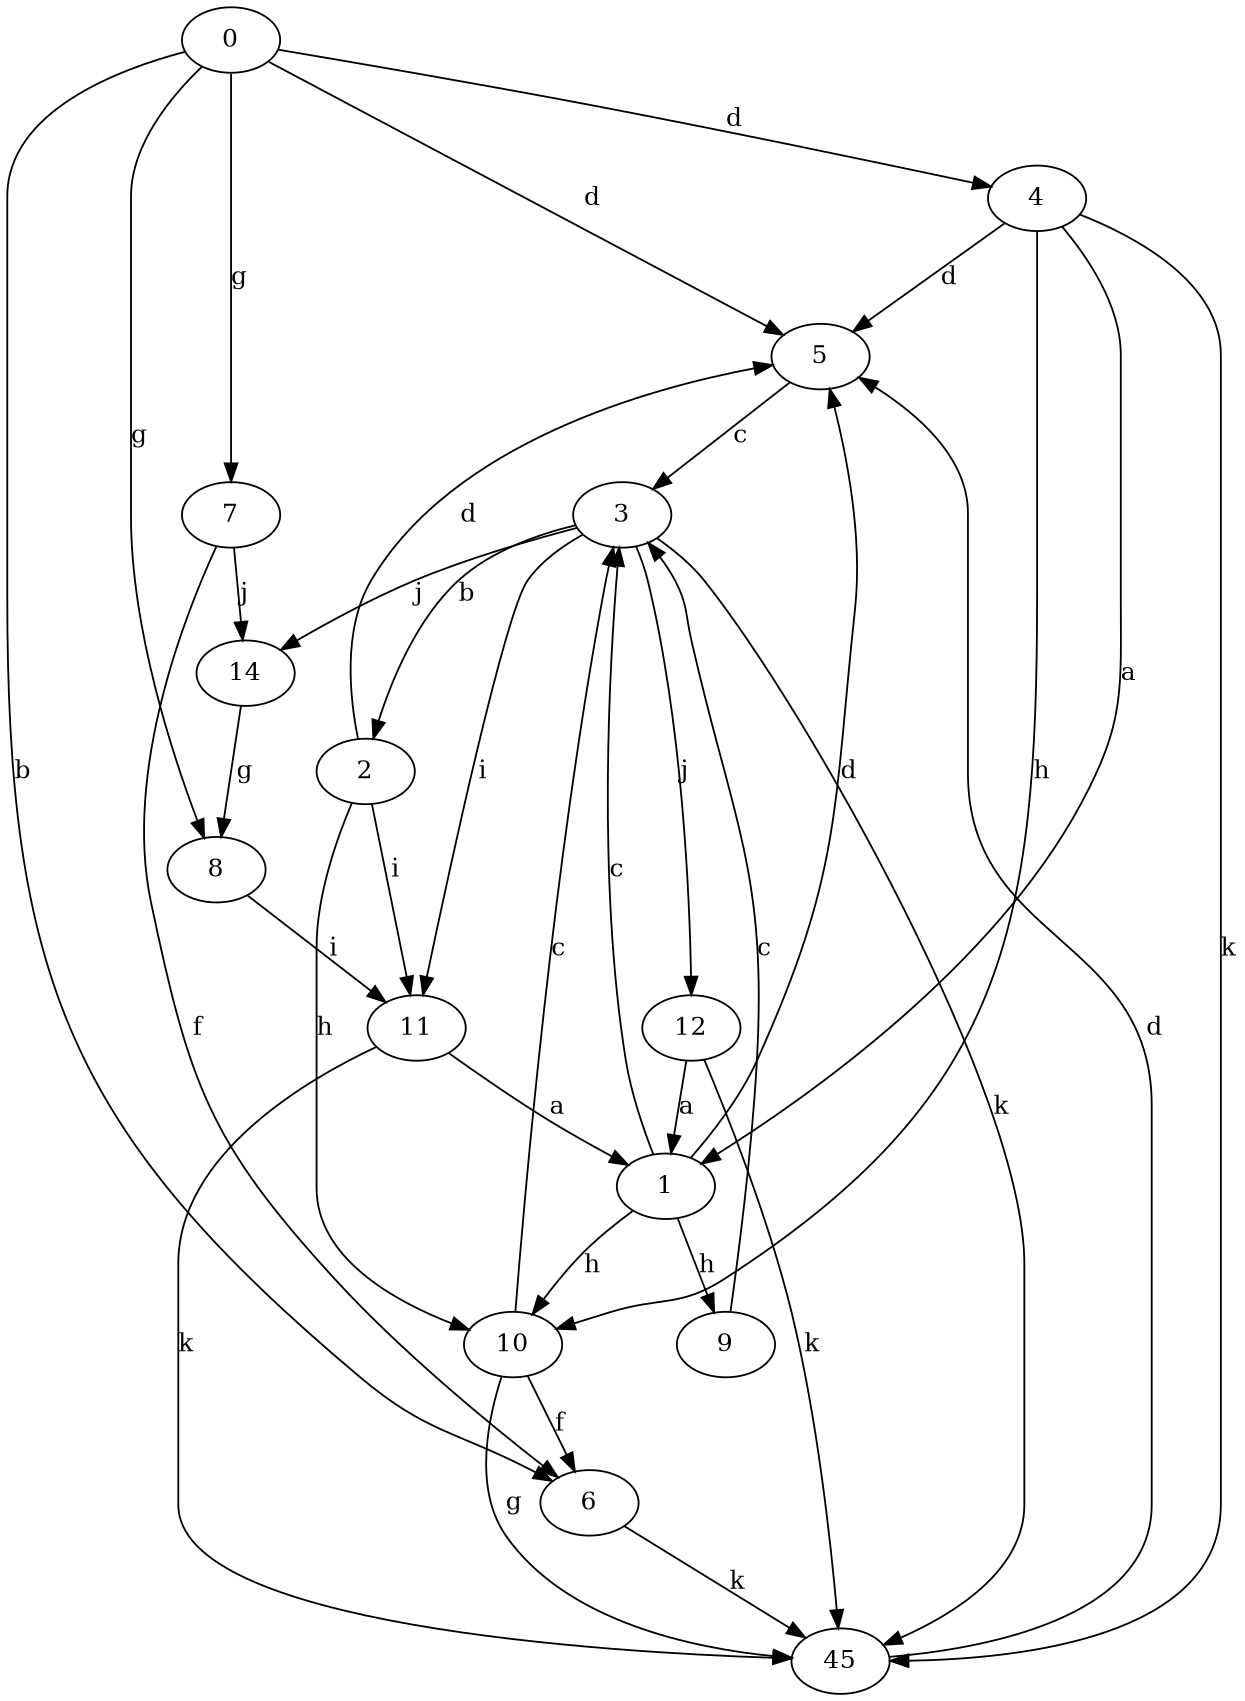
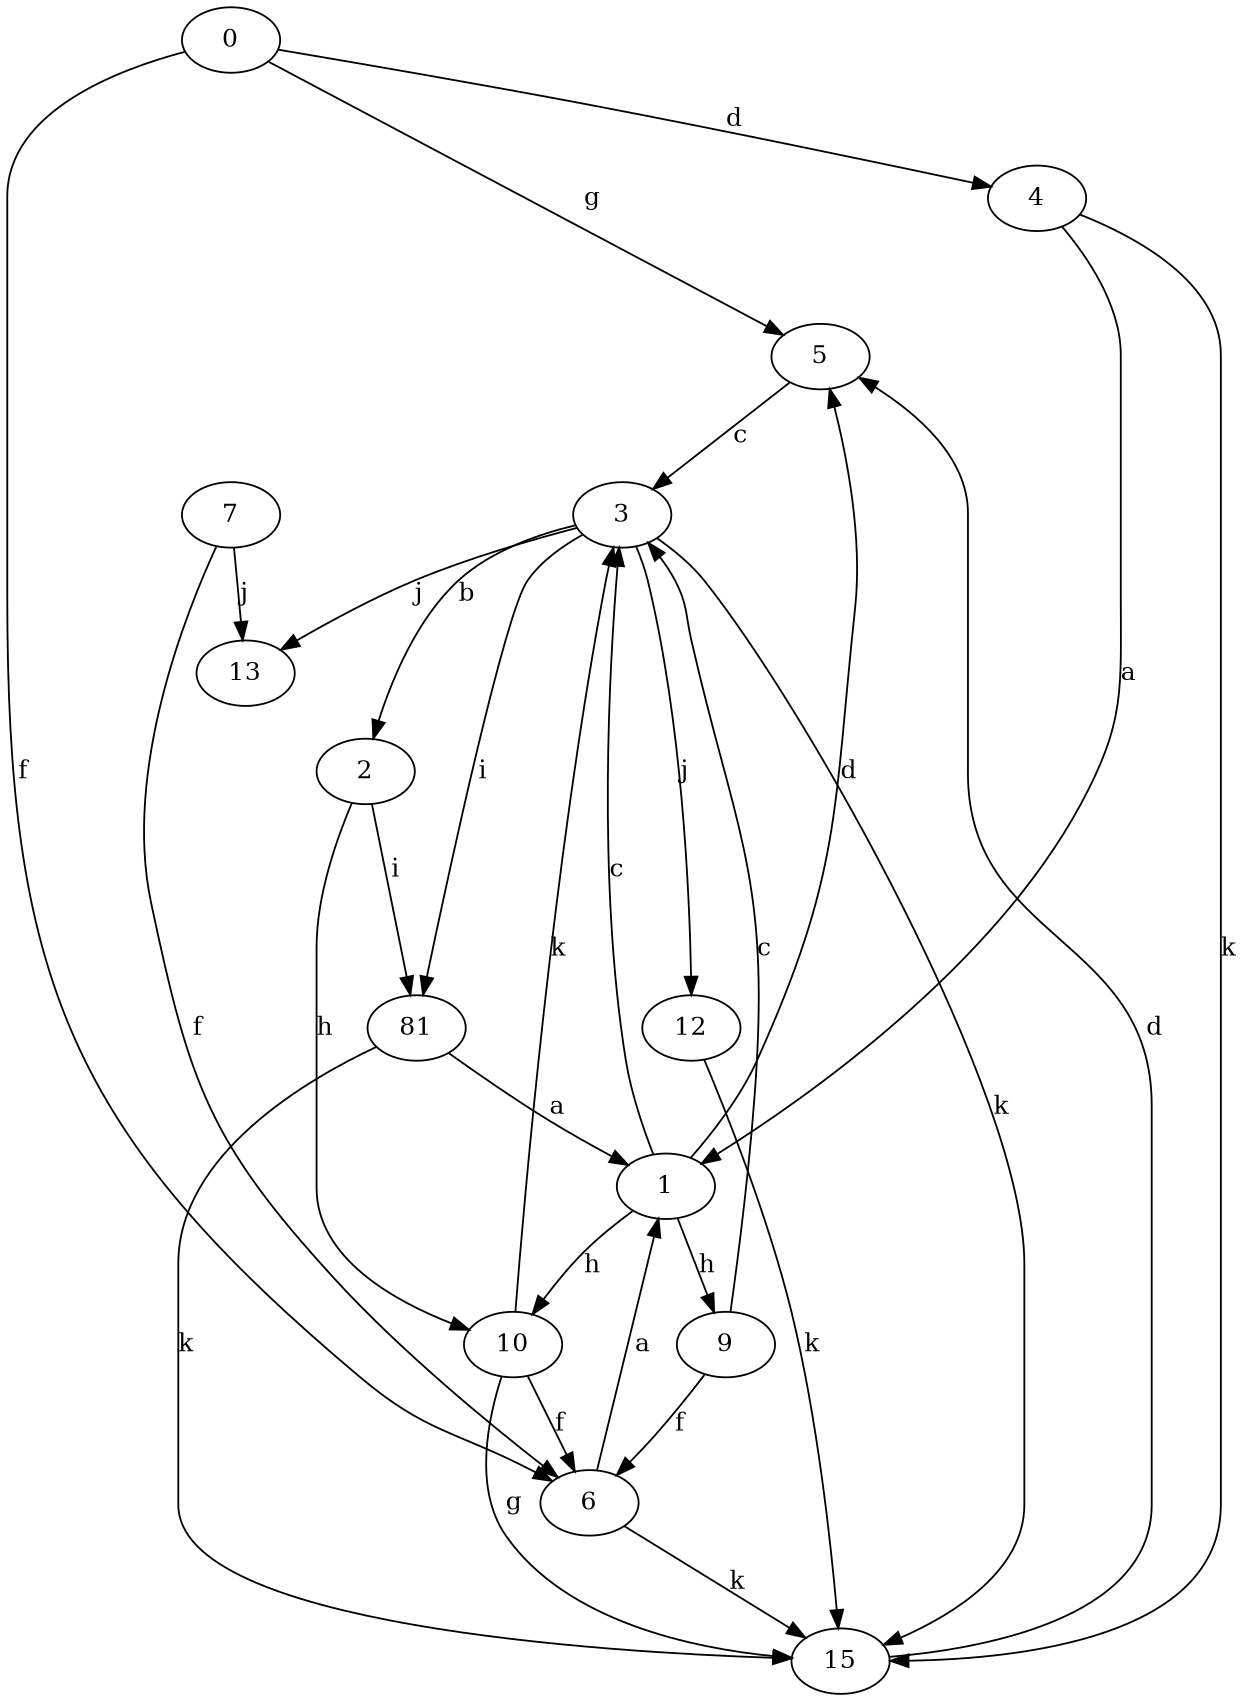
edge "0" -> "5": label "d" -> "g"
edge "0" -> "7": removed, label "g"
edge "4" -> "5": removed, label "d"
edge "2" -> "5": removed, label "d"
node "14": label "14" -> "13"
edge "0" -> "6": label "b" -> "f"
edge "4" -> "10": removed, label "h"
node "8": removed
edge "10" -> "3": label "c" -> "k"
node "11": label "11" -> "81"
edge "12" -> "1": now "6" -> "1"
edge "9" -> "6": added, label "f"
node "45": label "45" -> "15"
